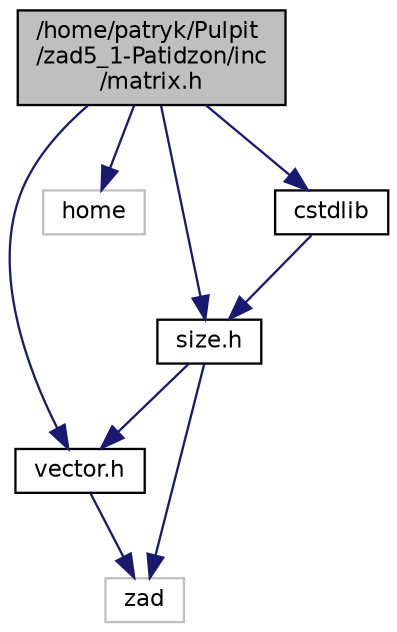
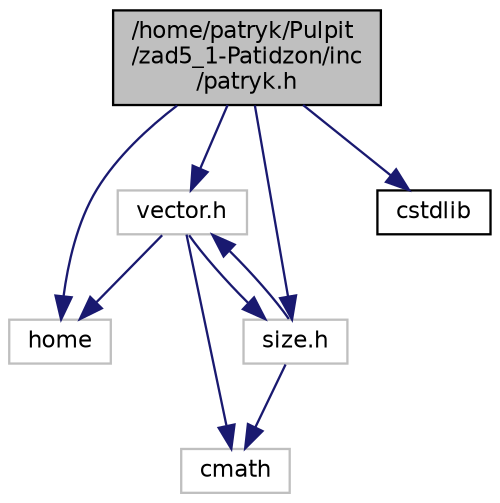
node "/home/patryk/Pulpit /zad5_1-Patidzon/inc /matrix.h": label "/home/patryk/Pulpit /zad5_1-Patidzon/inc /matrix.h" -> "/home/patryk/Pulpit /zad5_1-Patidzon/inc /patryk.h"
edge "vector.h" -> "home": added
edge "cstdlib" -> "size.h": now "vector.h" -> "size.h"
node "size.h": color black -> grey75
node "vector.h": color black -> grey75
node "zad": label "zad" -> "cmath"
